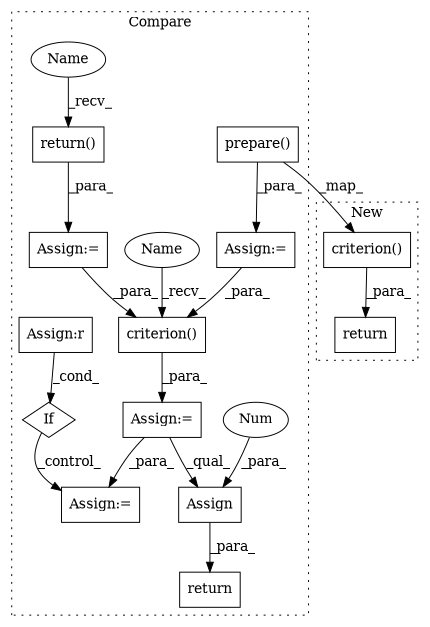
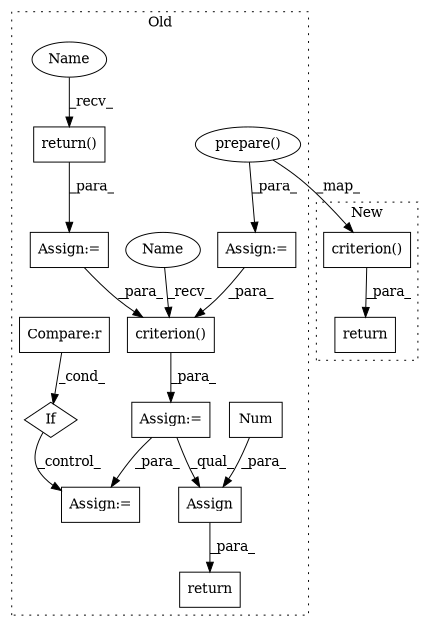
cluster "Compare": label "Compare" -> "Old"
node "prepare()": shape box -> ellipse
node "Assign:r": label "Assign:r" -> "Compare:r"
node "Num": shape ellipse -> box
